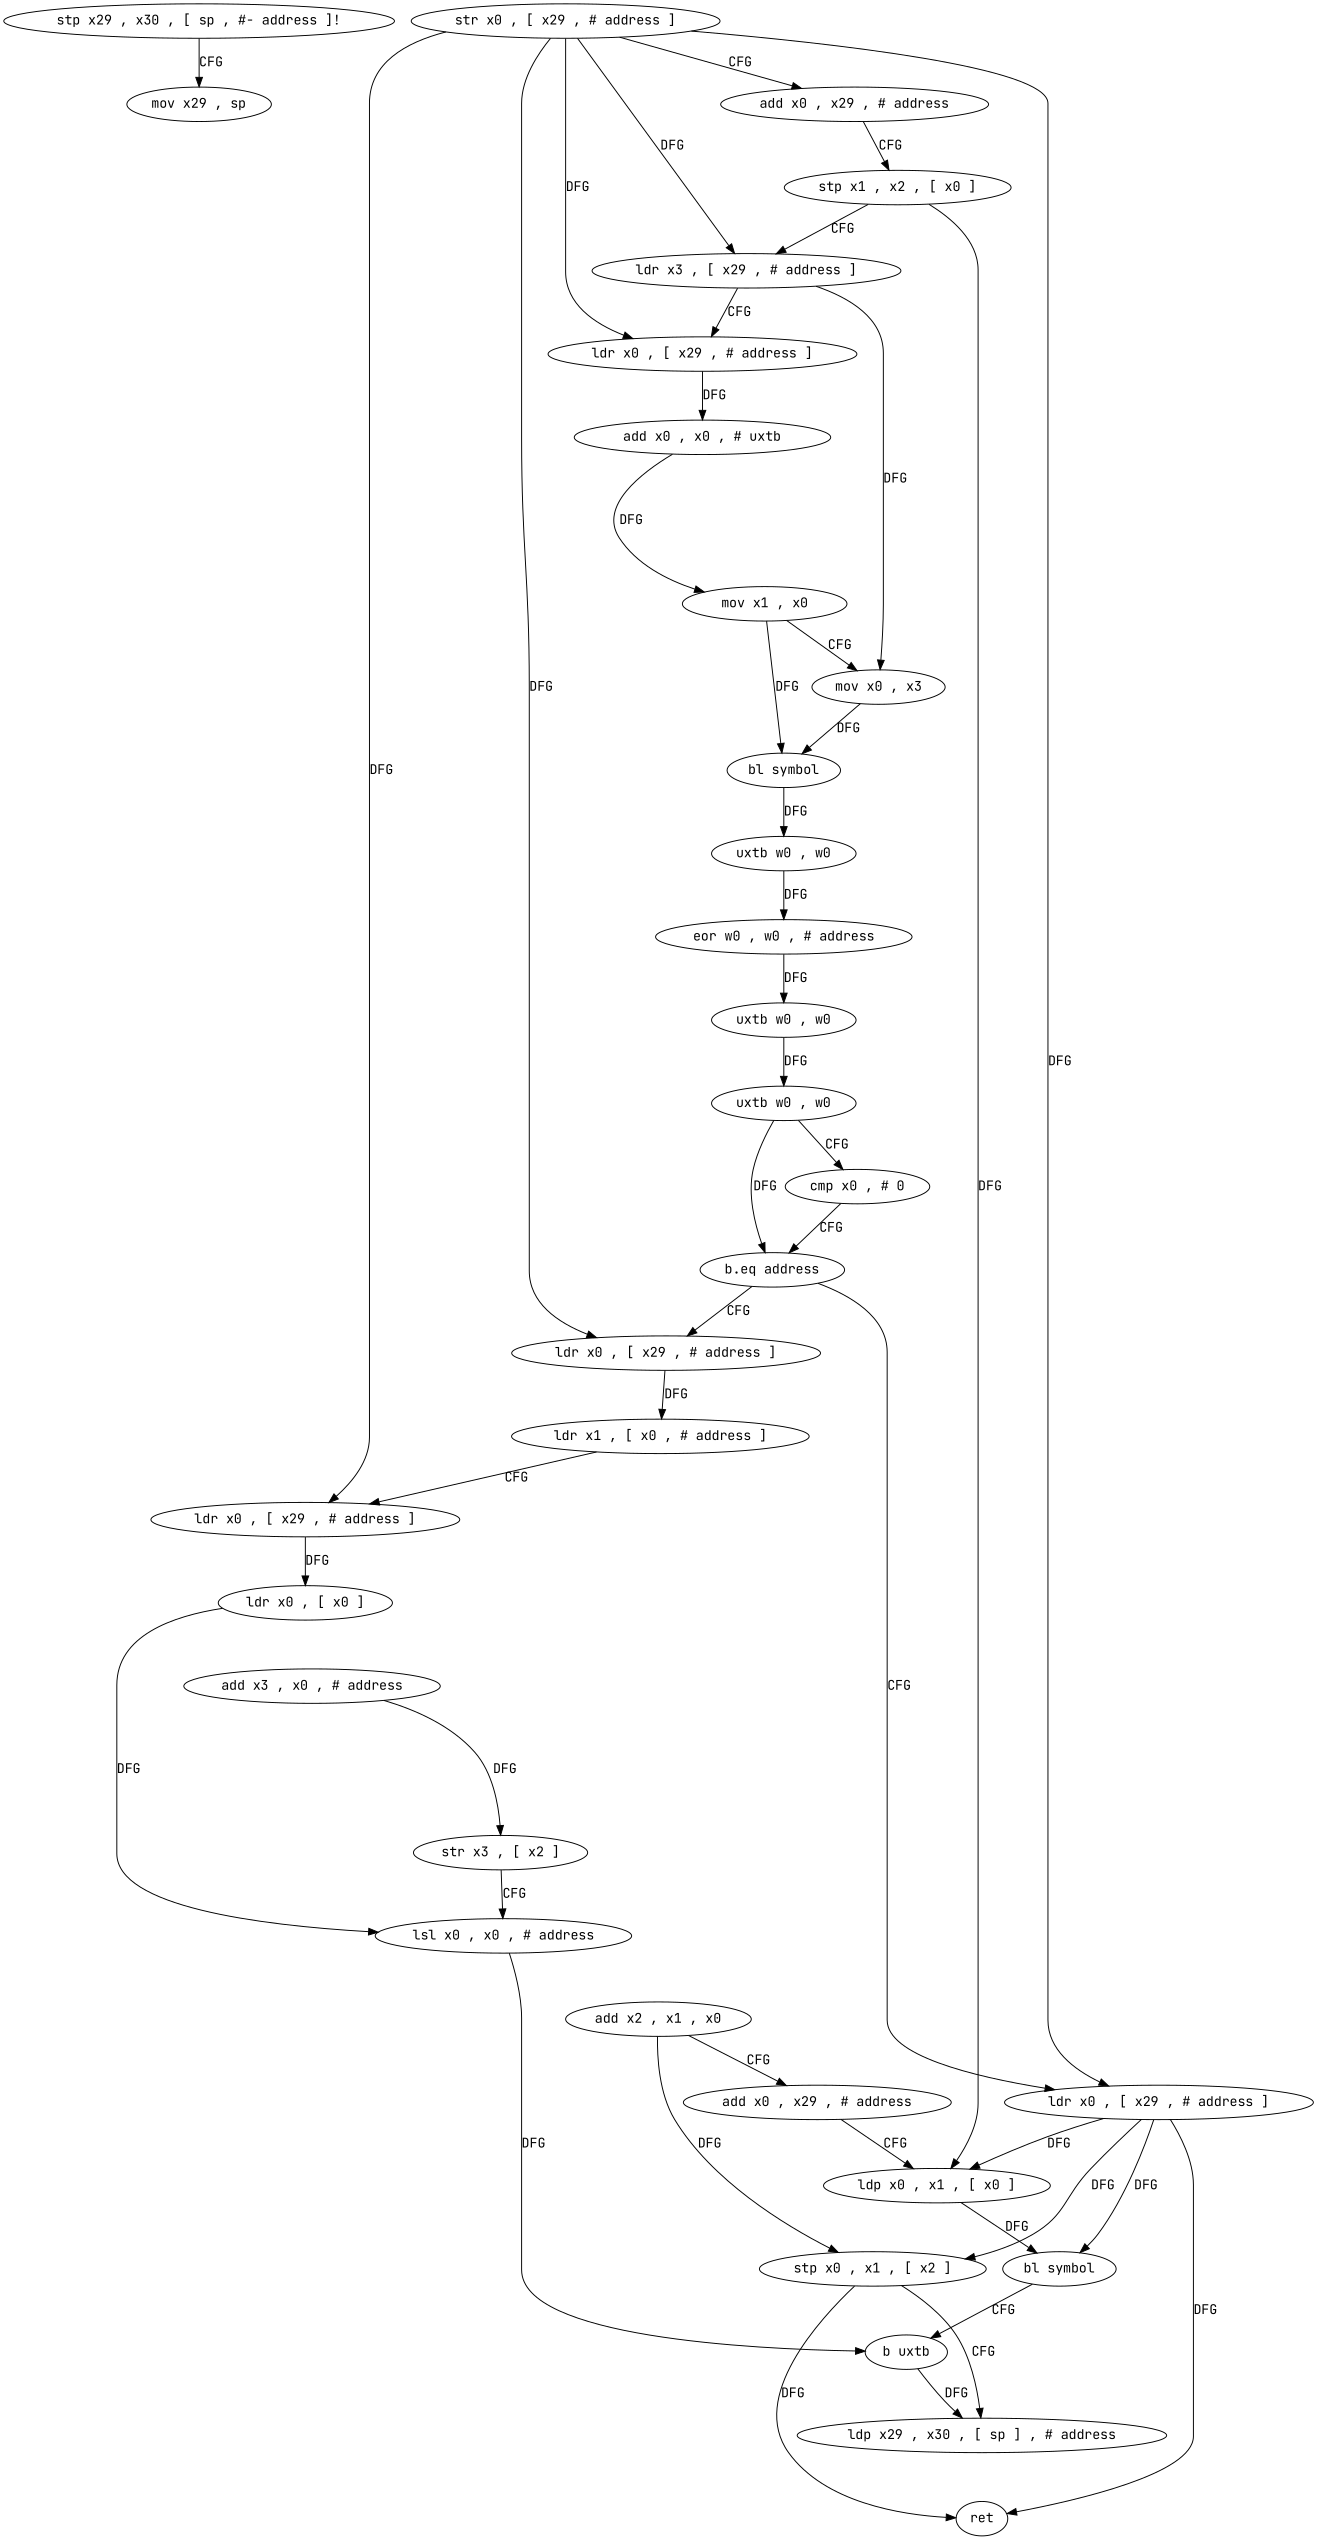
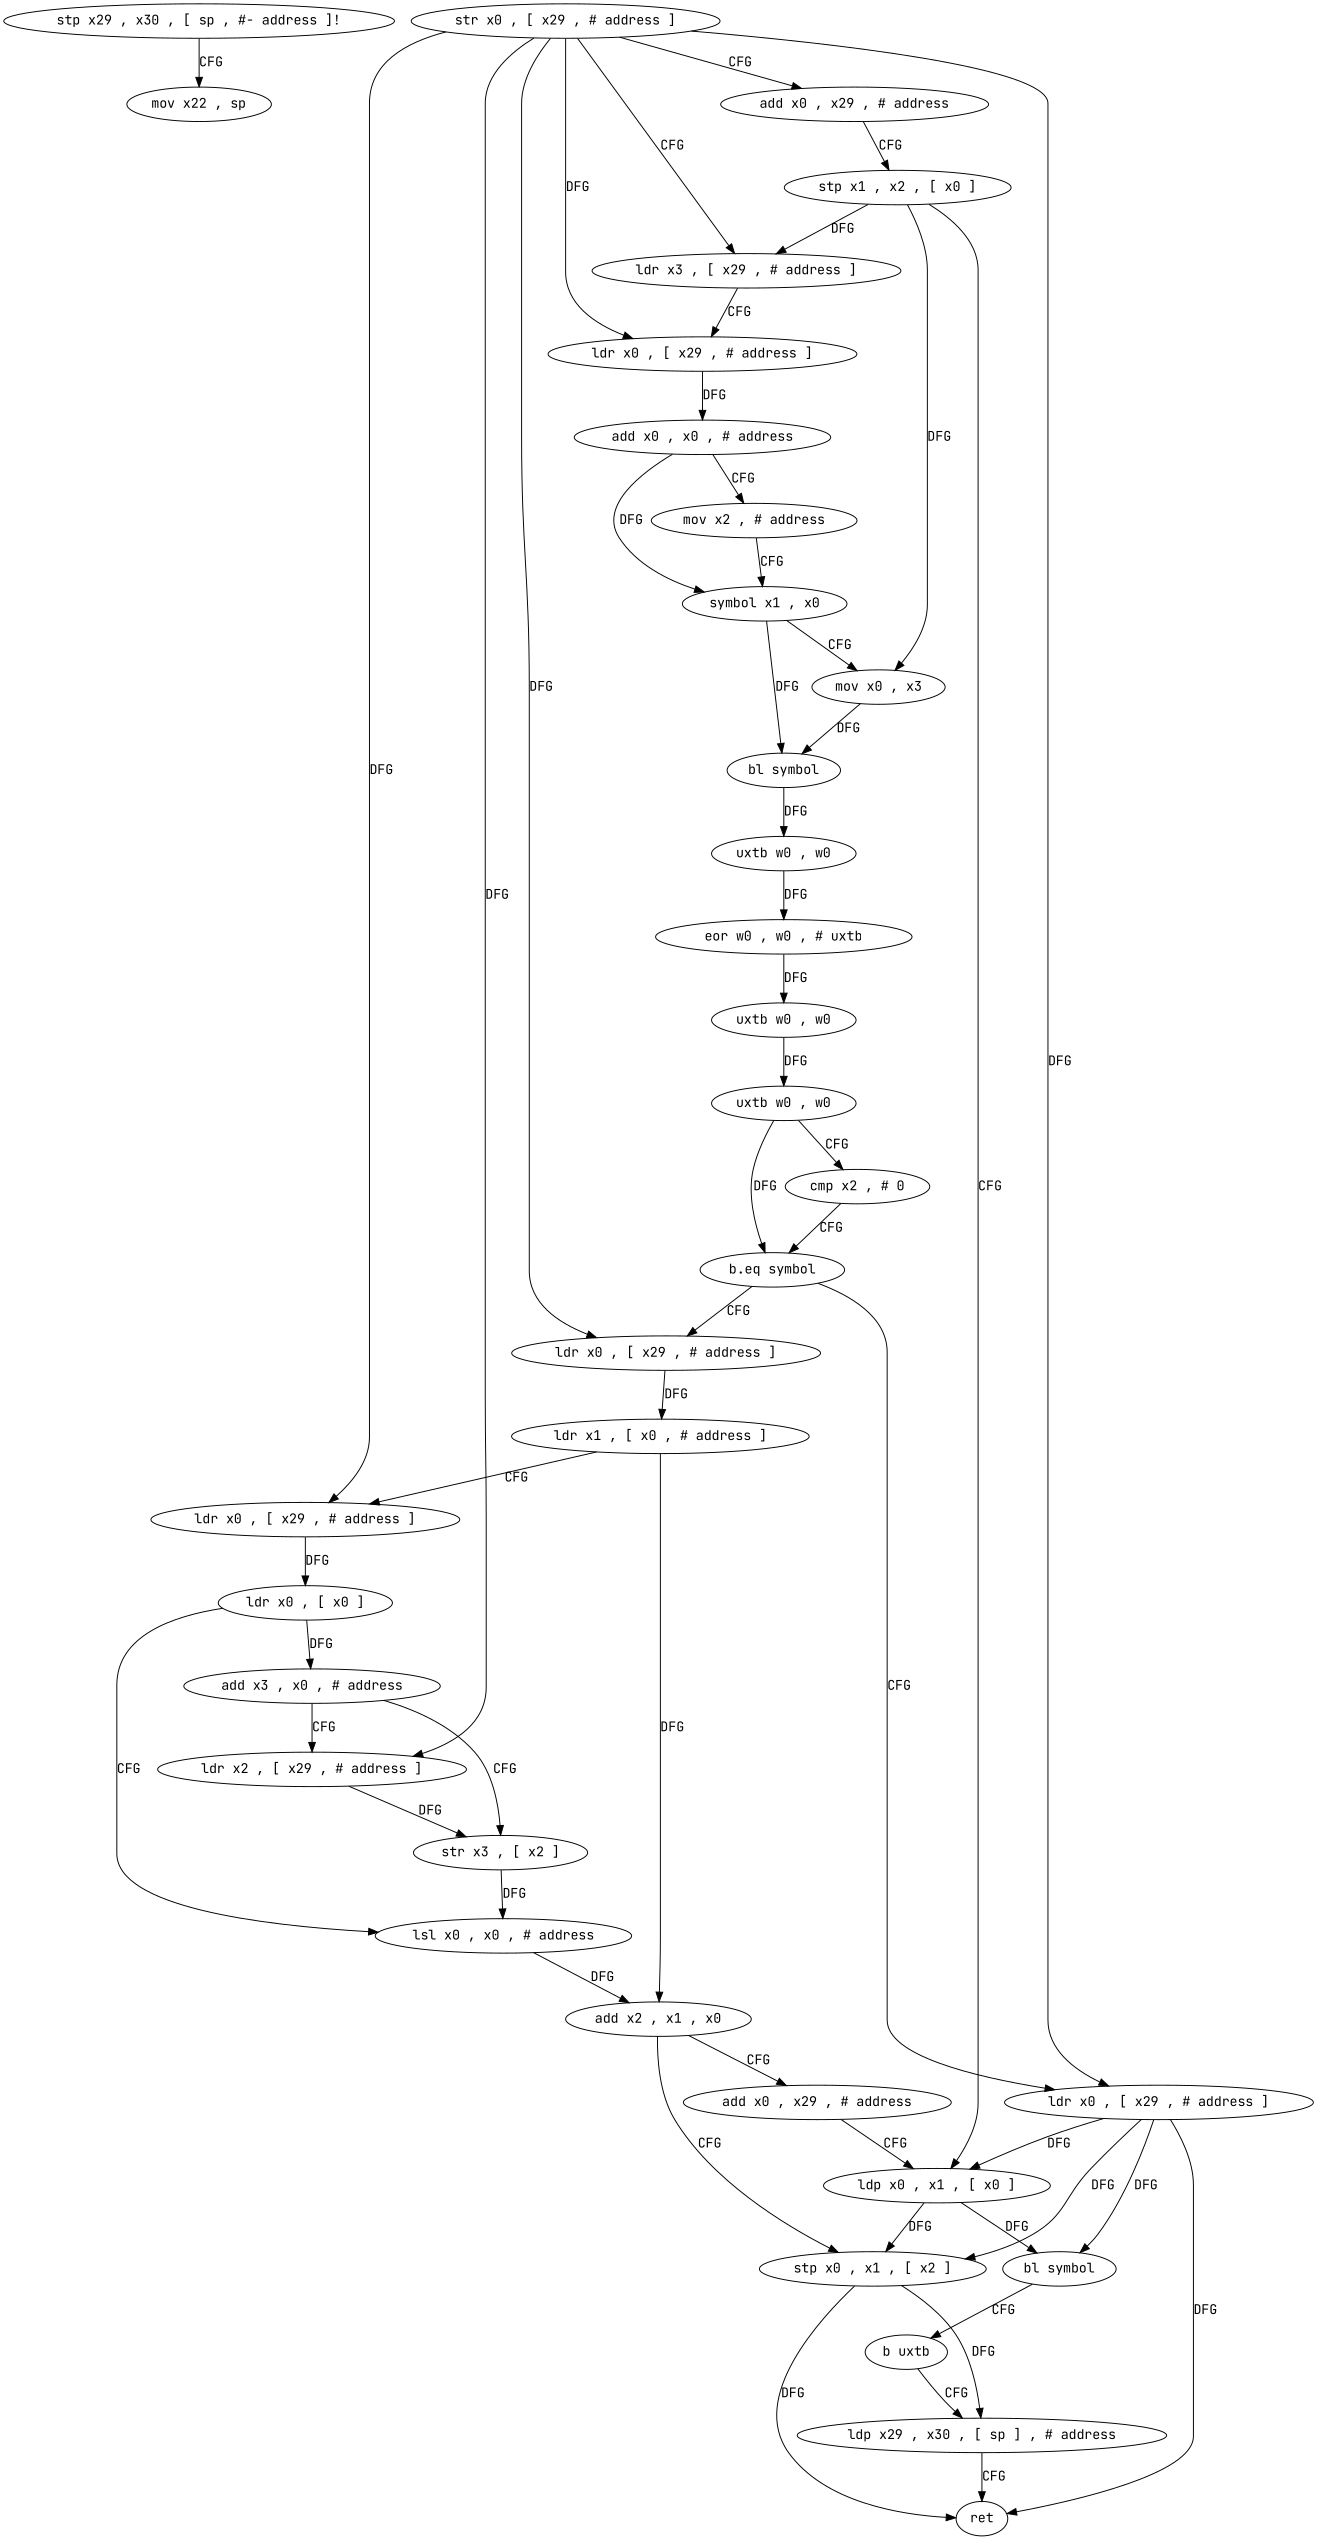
node "mov x29 , sp": label "mov x29 , sp" -> "mov x22 , sp"
edge "str x0 , [ x29 , # address ]" -> "ldr x3 , [ x29 , # address ]": label "DFG" -> "CFG"
edge "stp x1 , x2 , [ x0 ]" -> "ldr x3 , [ x29 , # address ]": label "CFG" -> "DFG"
node "add x0 , x0 , # uxtb": label "add x0 , x0 , # uxtb" -> "add x0 , x0 , # address"
edge "ldr x3 , [ x29 , # address ]" -> "mov x0 , x3": now "stp x1 , x2 , [ x0 ]" -> "mov x0 , x3"
node "mov x2 , # address": added
node "mov x1 , x0": label "mov x1 , x0" -> "symbol x1 , x0"
node "eor w0 , w0 , # address": label "eor w0 , w0 , # address" -> "eor w0 , w0 , # uxtb"
node "cmp x0 , # 0": label "cmp x0 , # 0" -> "cmp x2 , # 0"
edge "stp x1 , x2 , [ x0 ]" -> "ldp x0 , x1 , [ x0 ]": label "DFG" -> "CFG"
node "b.eq address": label "b.eq address" -> "b.eq symbol"
edge "ldr x0 , [ x0 ]" -> "add x3 , x0 , # address": added, label "DFG"
edge "ldr x1 , [ x0 , # address ]" -> "add x2 , x1 , x0": added, label "DFG"
edge "ldr x0 , [ x0 ]" -> "lsl x0 , x0 , # address": label "DFG" -> "CFG"
node "ldr x2 , [ x29 , # address ]": added
edge "add x3 , x0 , # address" -> "str x3 , [ x2 ]": label "DFG" -> "CFG"
edge "str x3 , [ x2 ]" -> "lsl x0 , x0 , # address": label "CFG" -> "DFG"
edge "add x2 , x1 , x0" -> "stp x0 , x1 , [ x2 ]": label "DFG" -> "CFG"
edge "ldp x0 , x1 , [ x0 ]" -> "stp x0 , x1 , [ x2 ]": added, label "DFG"
edge "lsl x0 , x0 , # address" -> "b uxtb": now "lsl x0 , x0 , # address" -> "add x2 , x1 , x0"
edge "stp x0 , x1 , [ x2 ]" -> "ldp x29 , x30 , [ sp ] , # address": label "CFG" -> "DFG"
edge "b uxtb" -> "ldp x29 , x30 , [ sp ] , # address": label "DFG" -> "CFG"
edge "ldp x29 , x30 , [ sp ] , # address" -> "ret": added, label "CFG"
